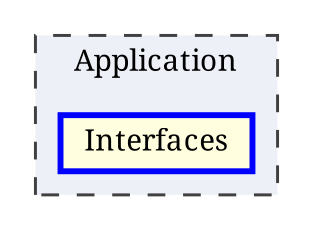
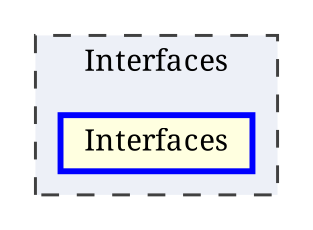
cluster "Application": label "Application" -> "Interfaces"
